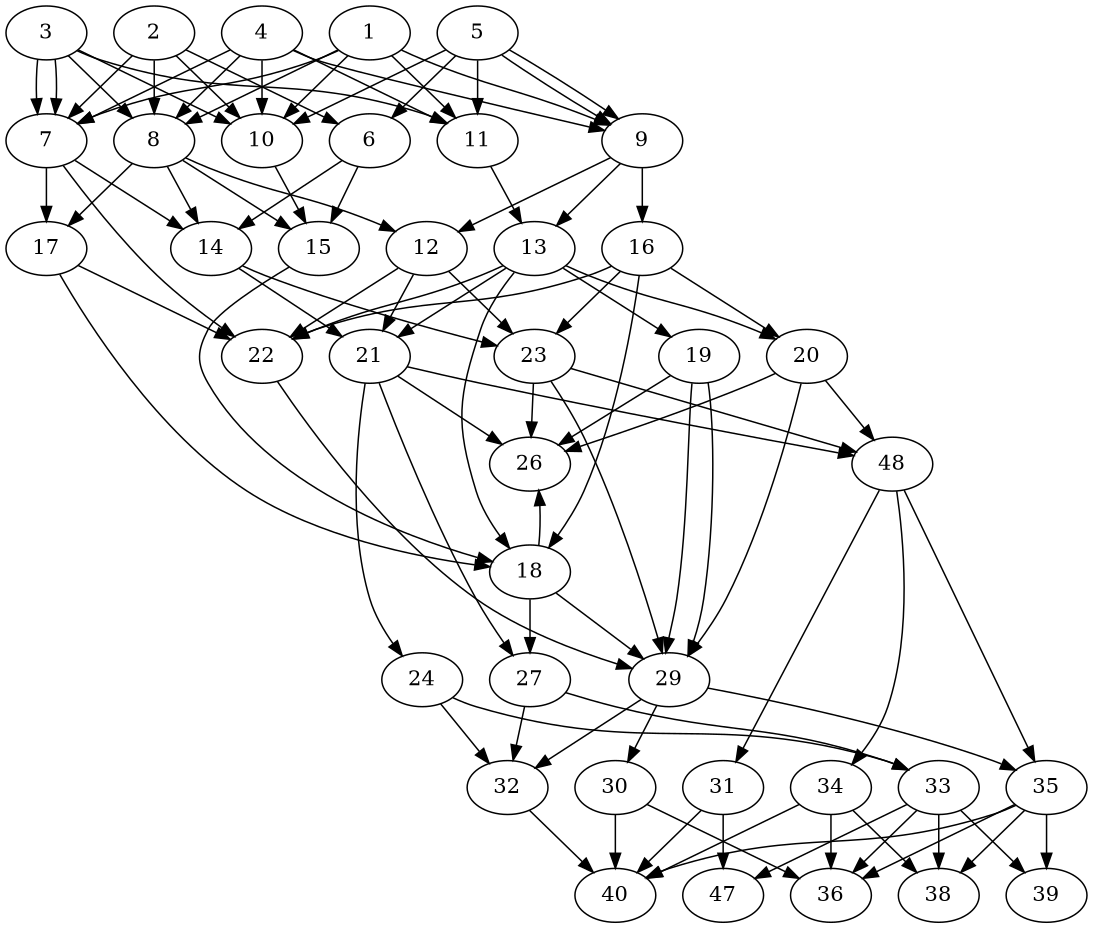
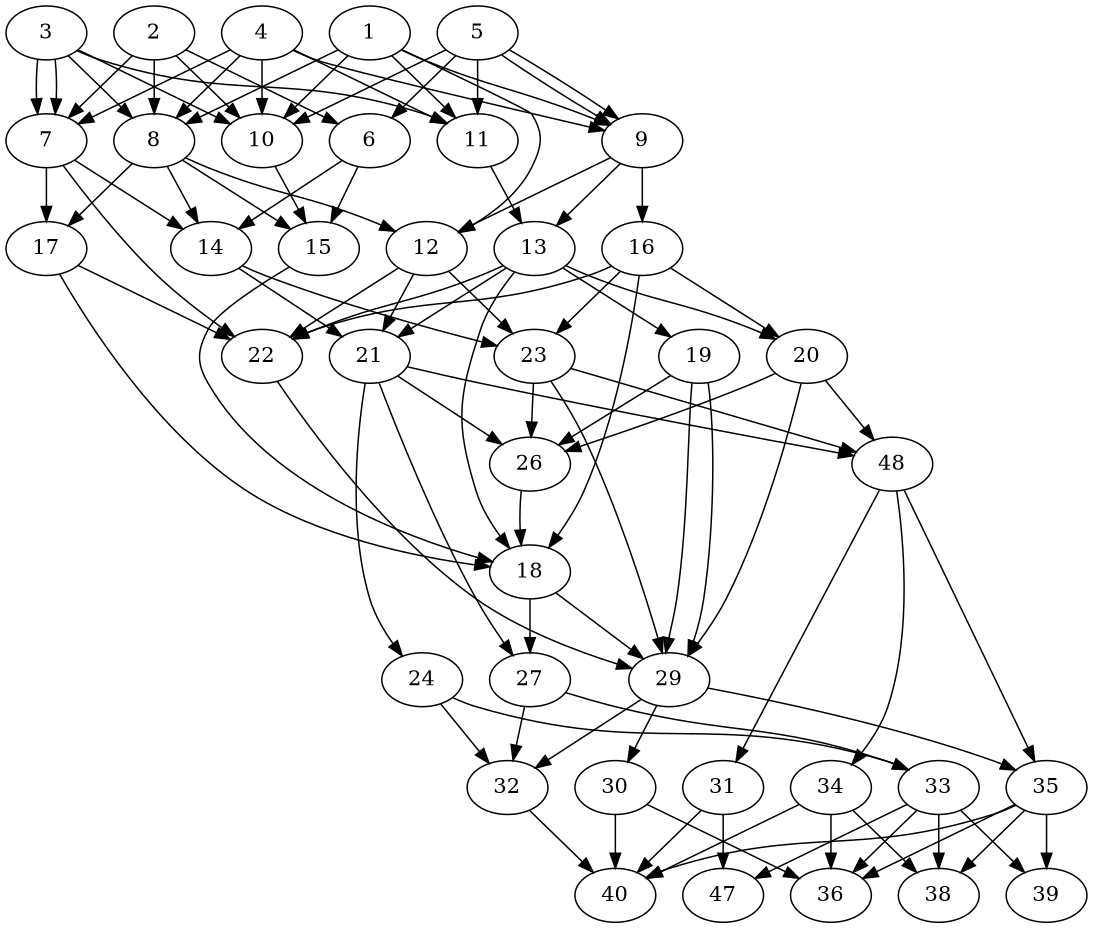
edge "1" -> "7": now "1" -> "12"
edge "18" -> "26": reversed
